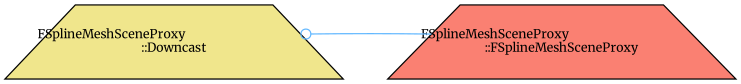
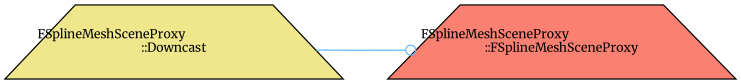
edge "FSplineMeshSceneProxy ::FSplineMeshSceneProxy" -> "FSplineMeshSceneProxy ::Downcast": reversed
